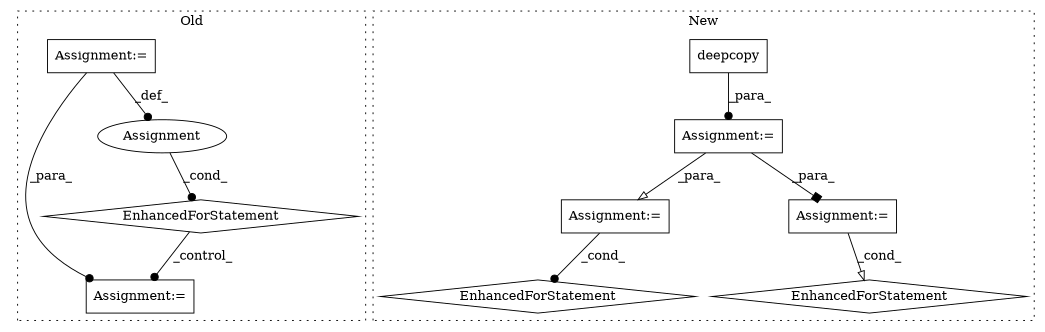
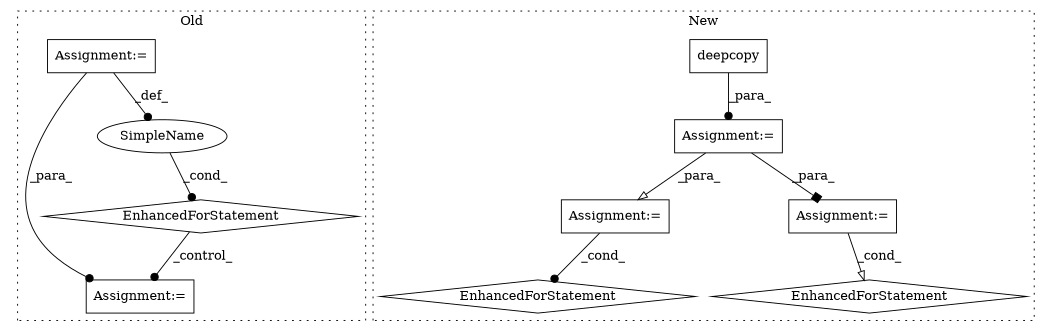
node "Assignment": label "Assignment" -> "SimpleName"
